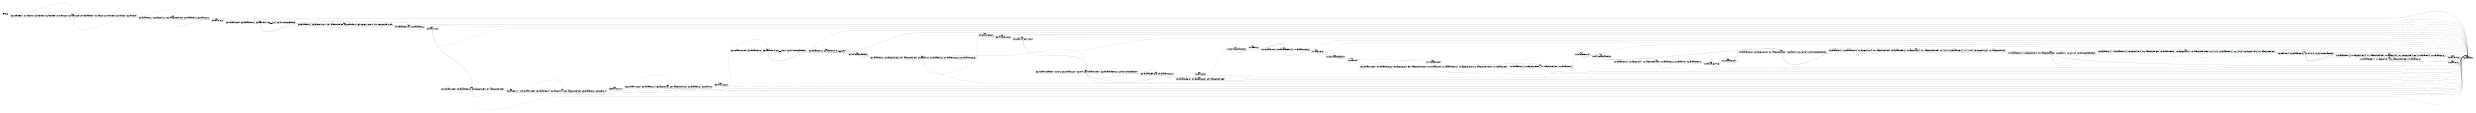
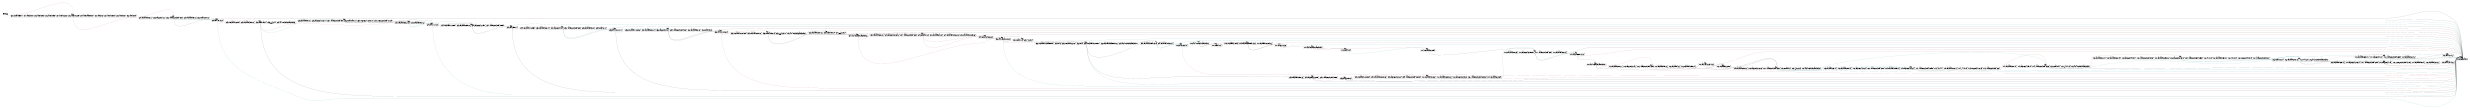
node "26995: call[v33,'position',v31]": added
